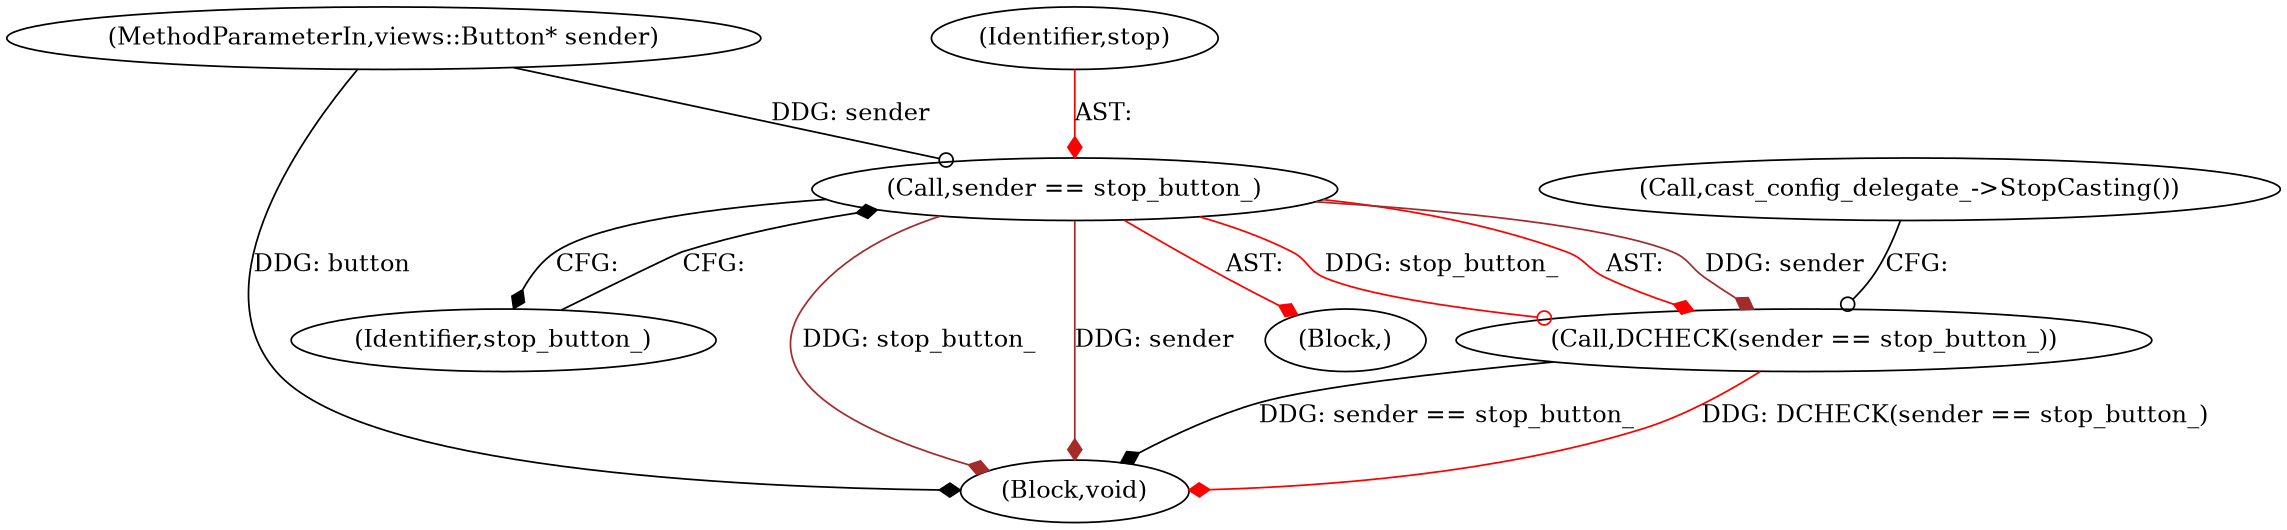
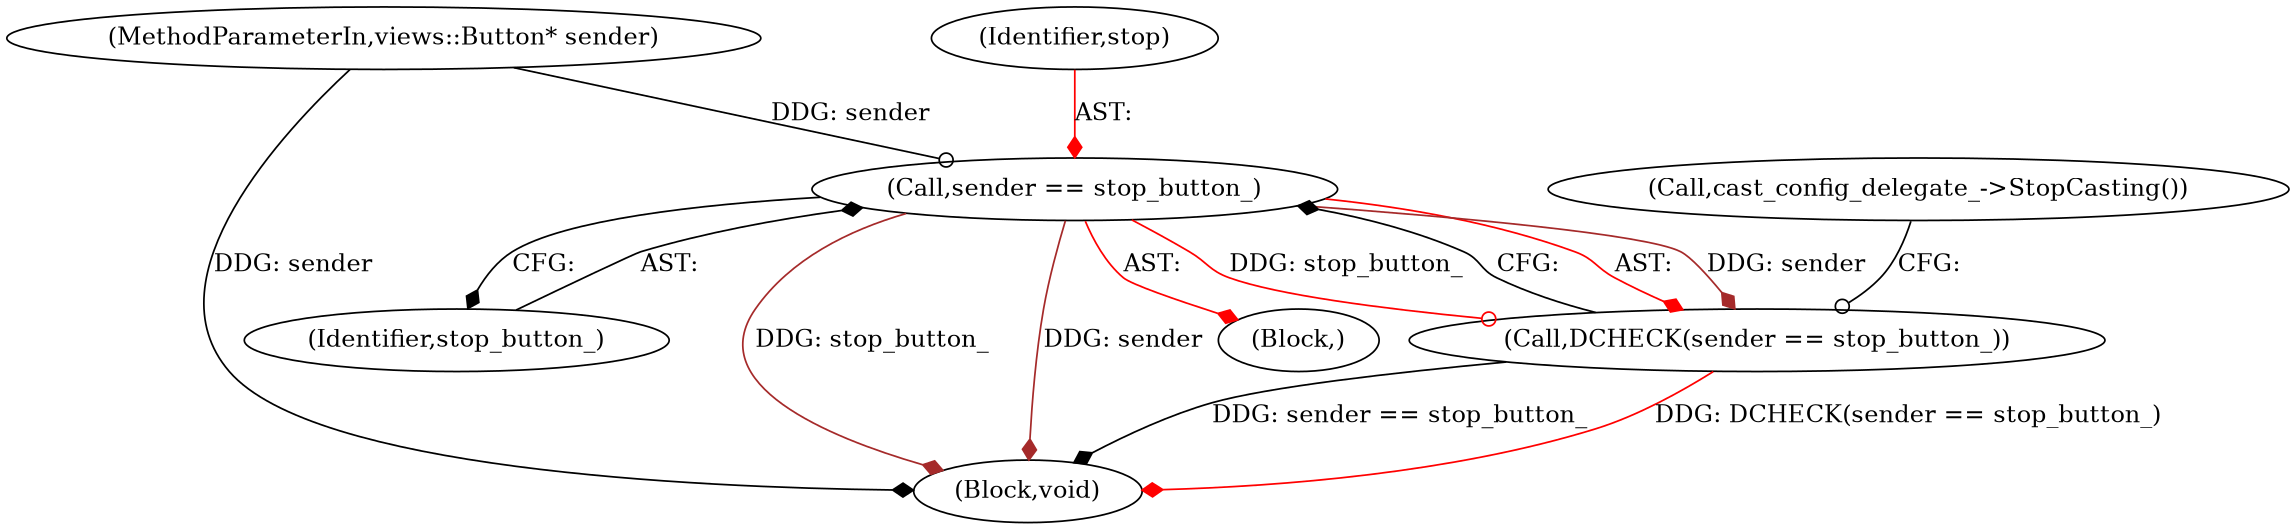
edge "(Call,DCHECK(sender == stop_button_))" -> "(Call,sender == stop_button_)": added, label "CFG:"
edge "(MethodParameterIn,views::Button* sender)" -> "(Block,void)": label "DDG: button" -> "DDG: sender"
edge "(Identifier,stop_button_)" -> "(Call,sender == stop_button_)": label "CFG: " -> "AST: "
